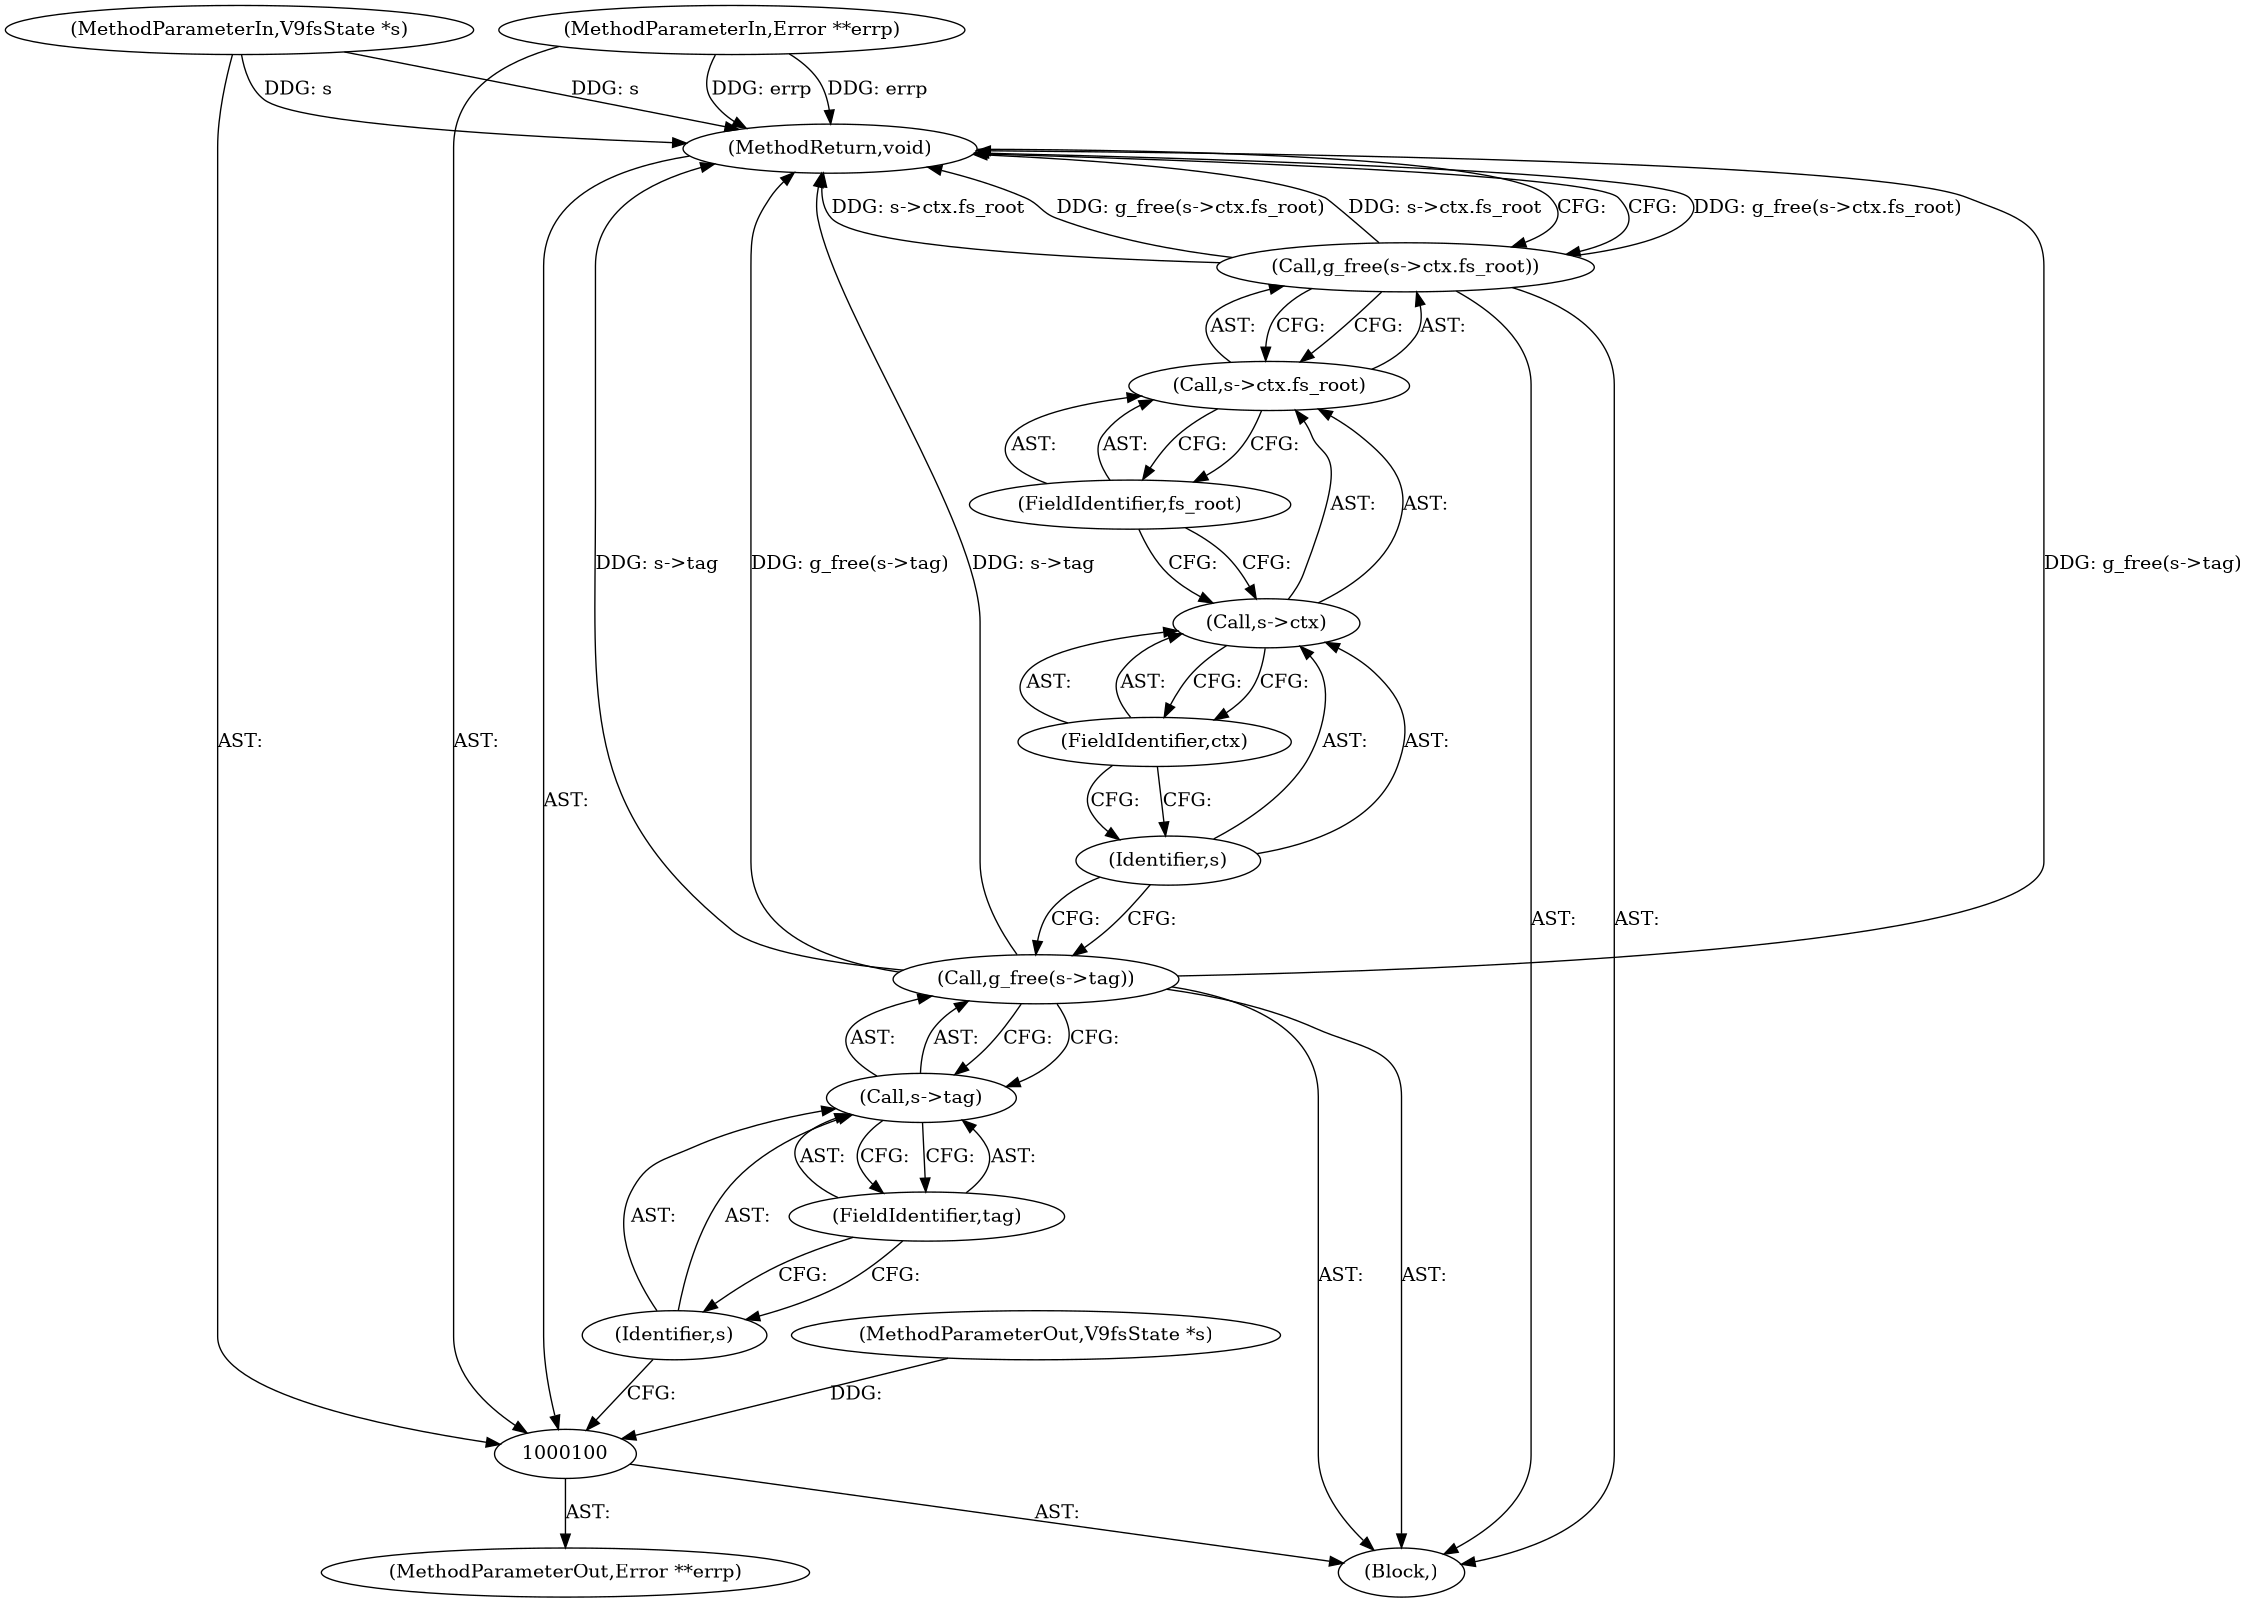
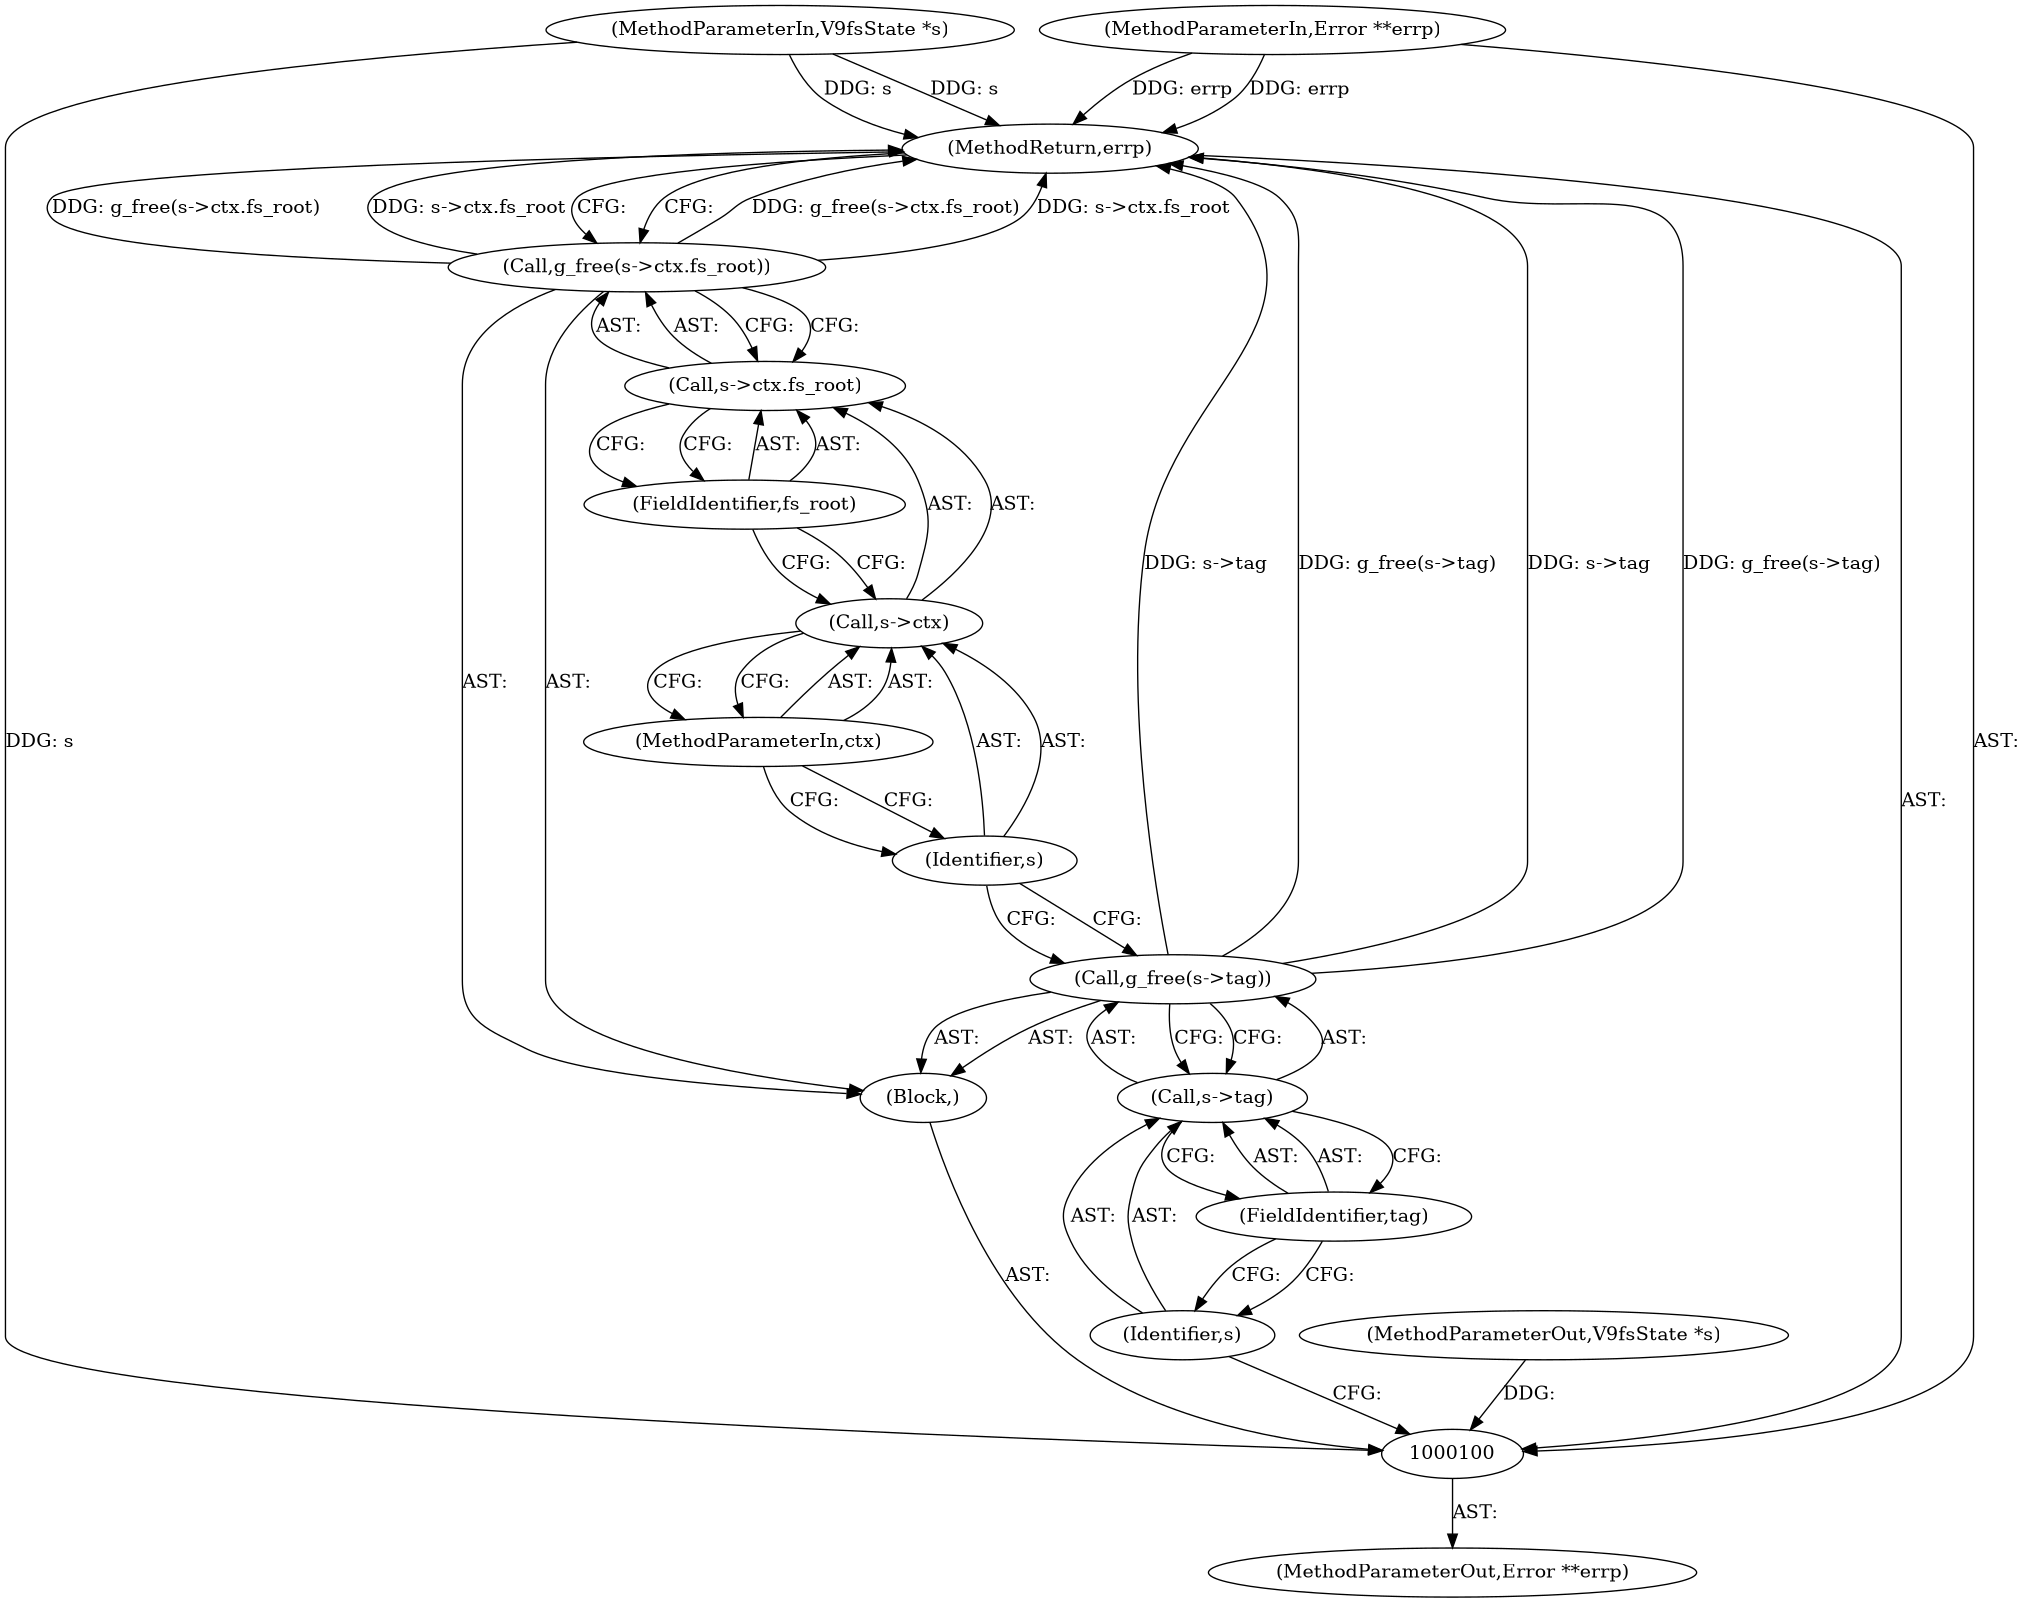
node "(MethodReturn,void)": label "(MethodReturn,void)" -> "(MethodReturn,errp)"
edge "(MethodParameterIn,V9fsState *s)" -> "1000100": label "AST: " -> "DDG: s"
node "(FieldIdentifier,ctx)": label "(FieldIdentifier,ctx)" -> "(MethodParameterIn,ctx)"
edge "1000100" -> "(Block,)": reversed
